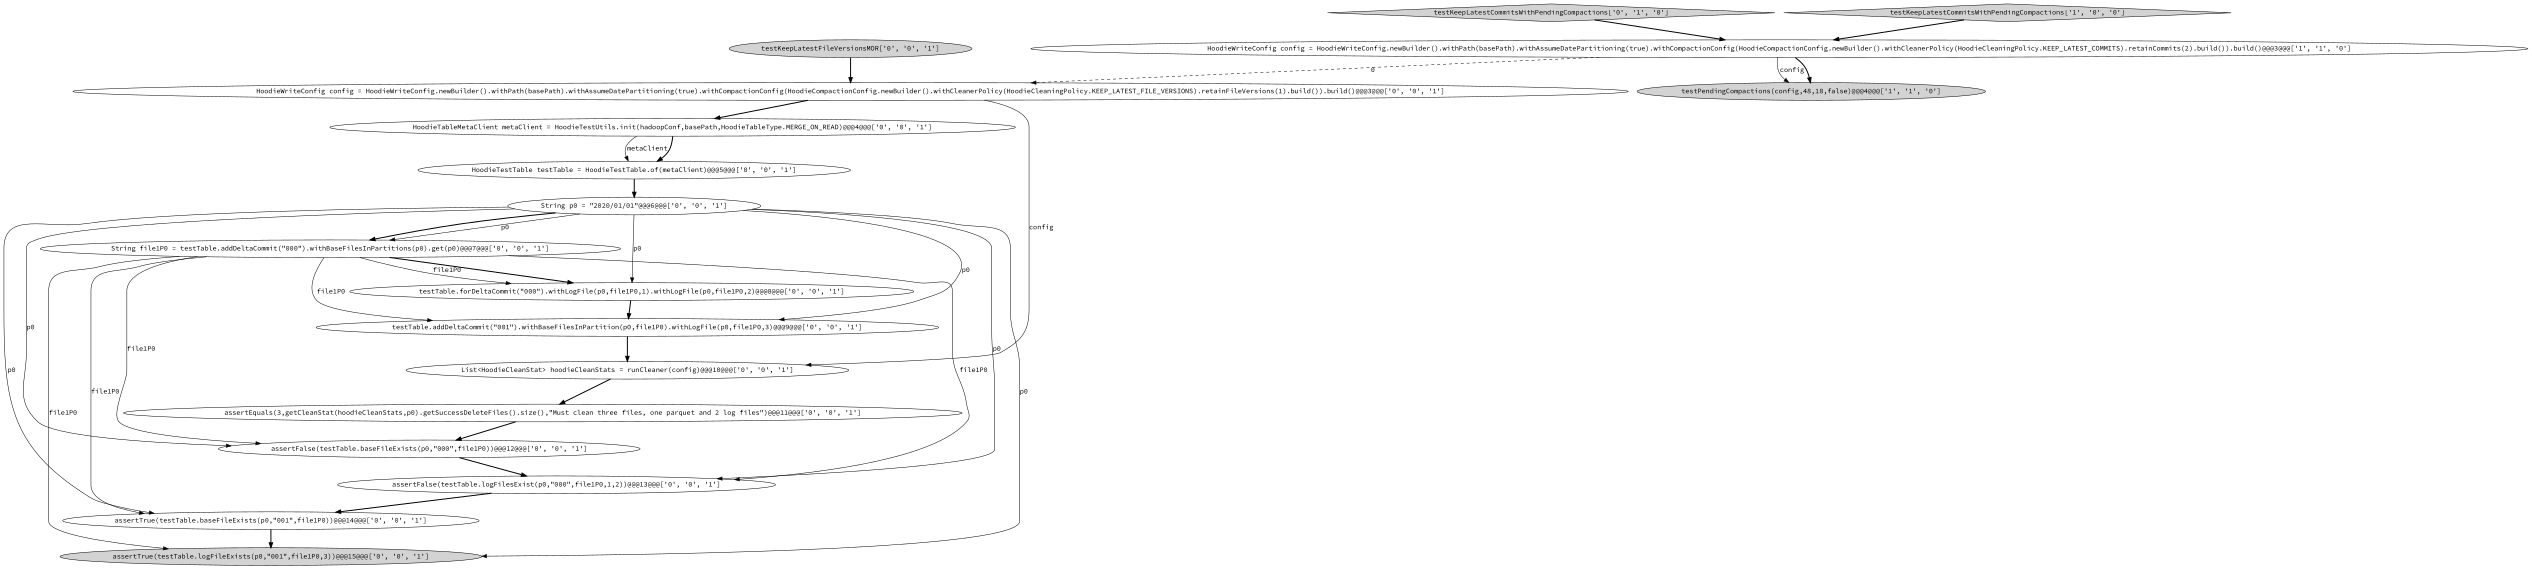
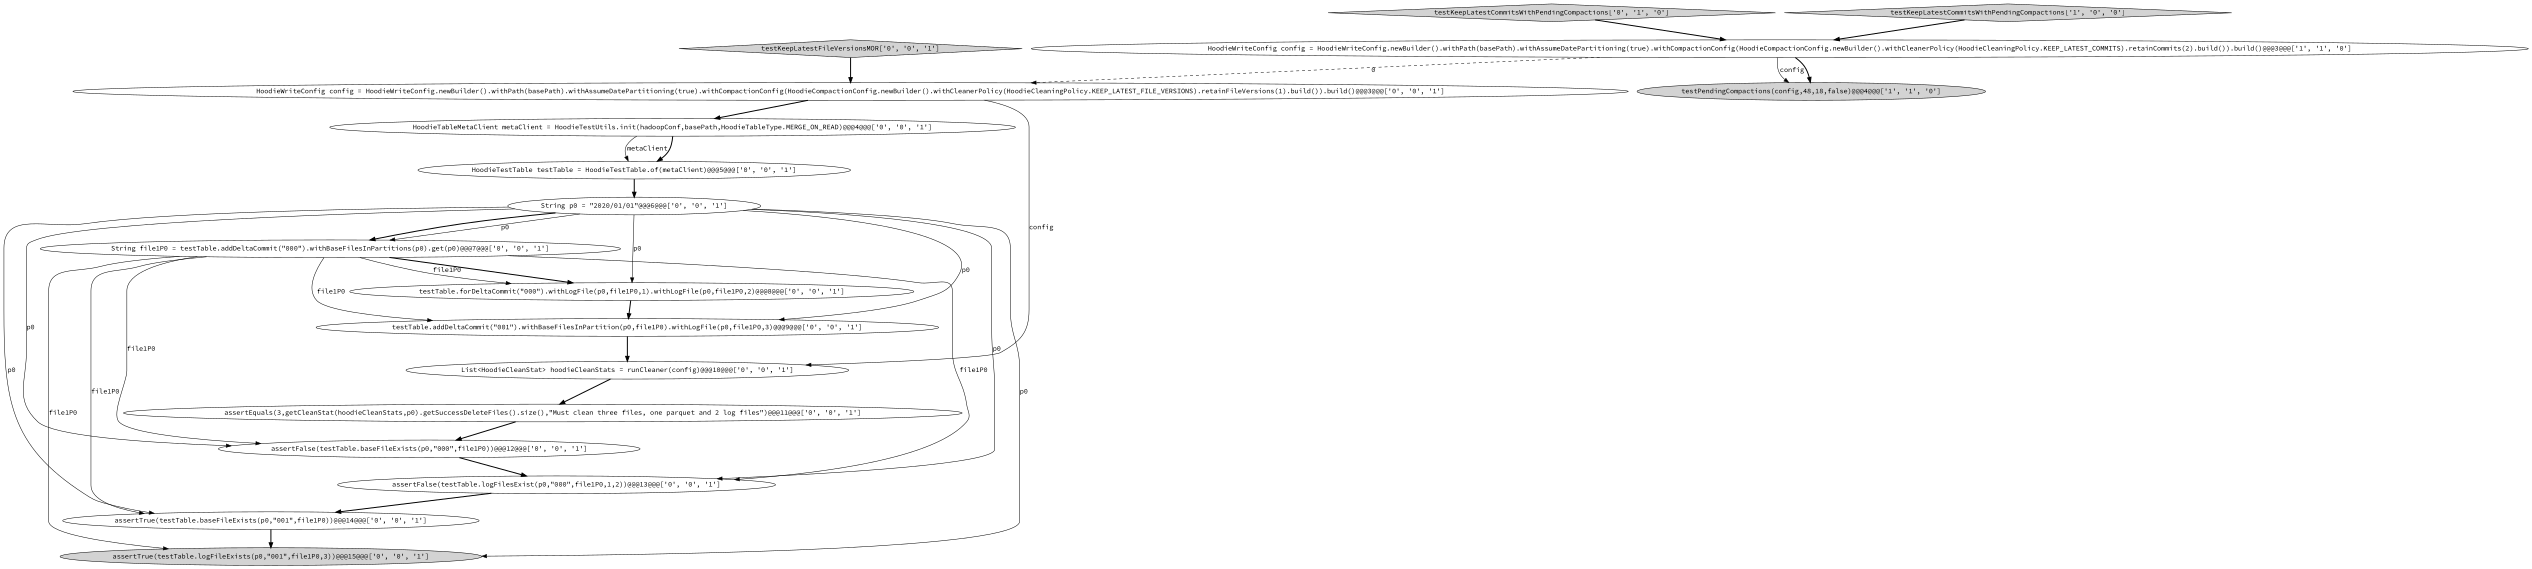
node "testKeepLatestFileVersionsMOR['0', '0', '1']": shape ellipse -> diamond
